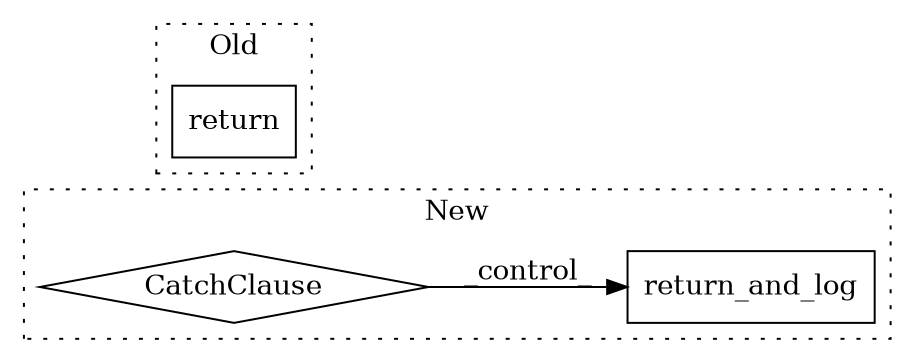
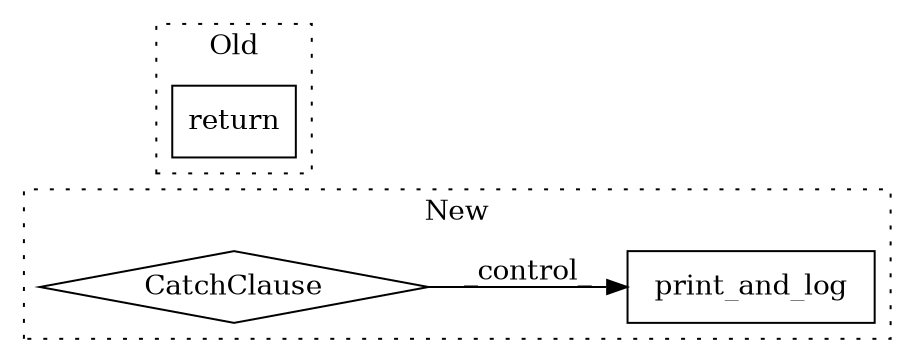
node "return_and_log": label "return_and_log" -> "print_and_log"
